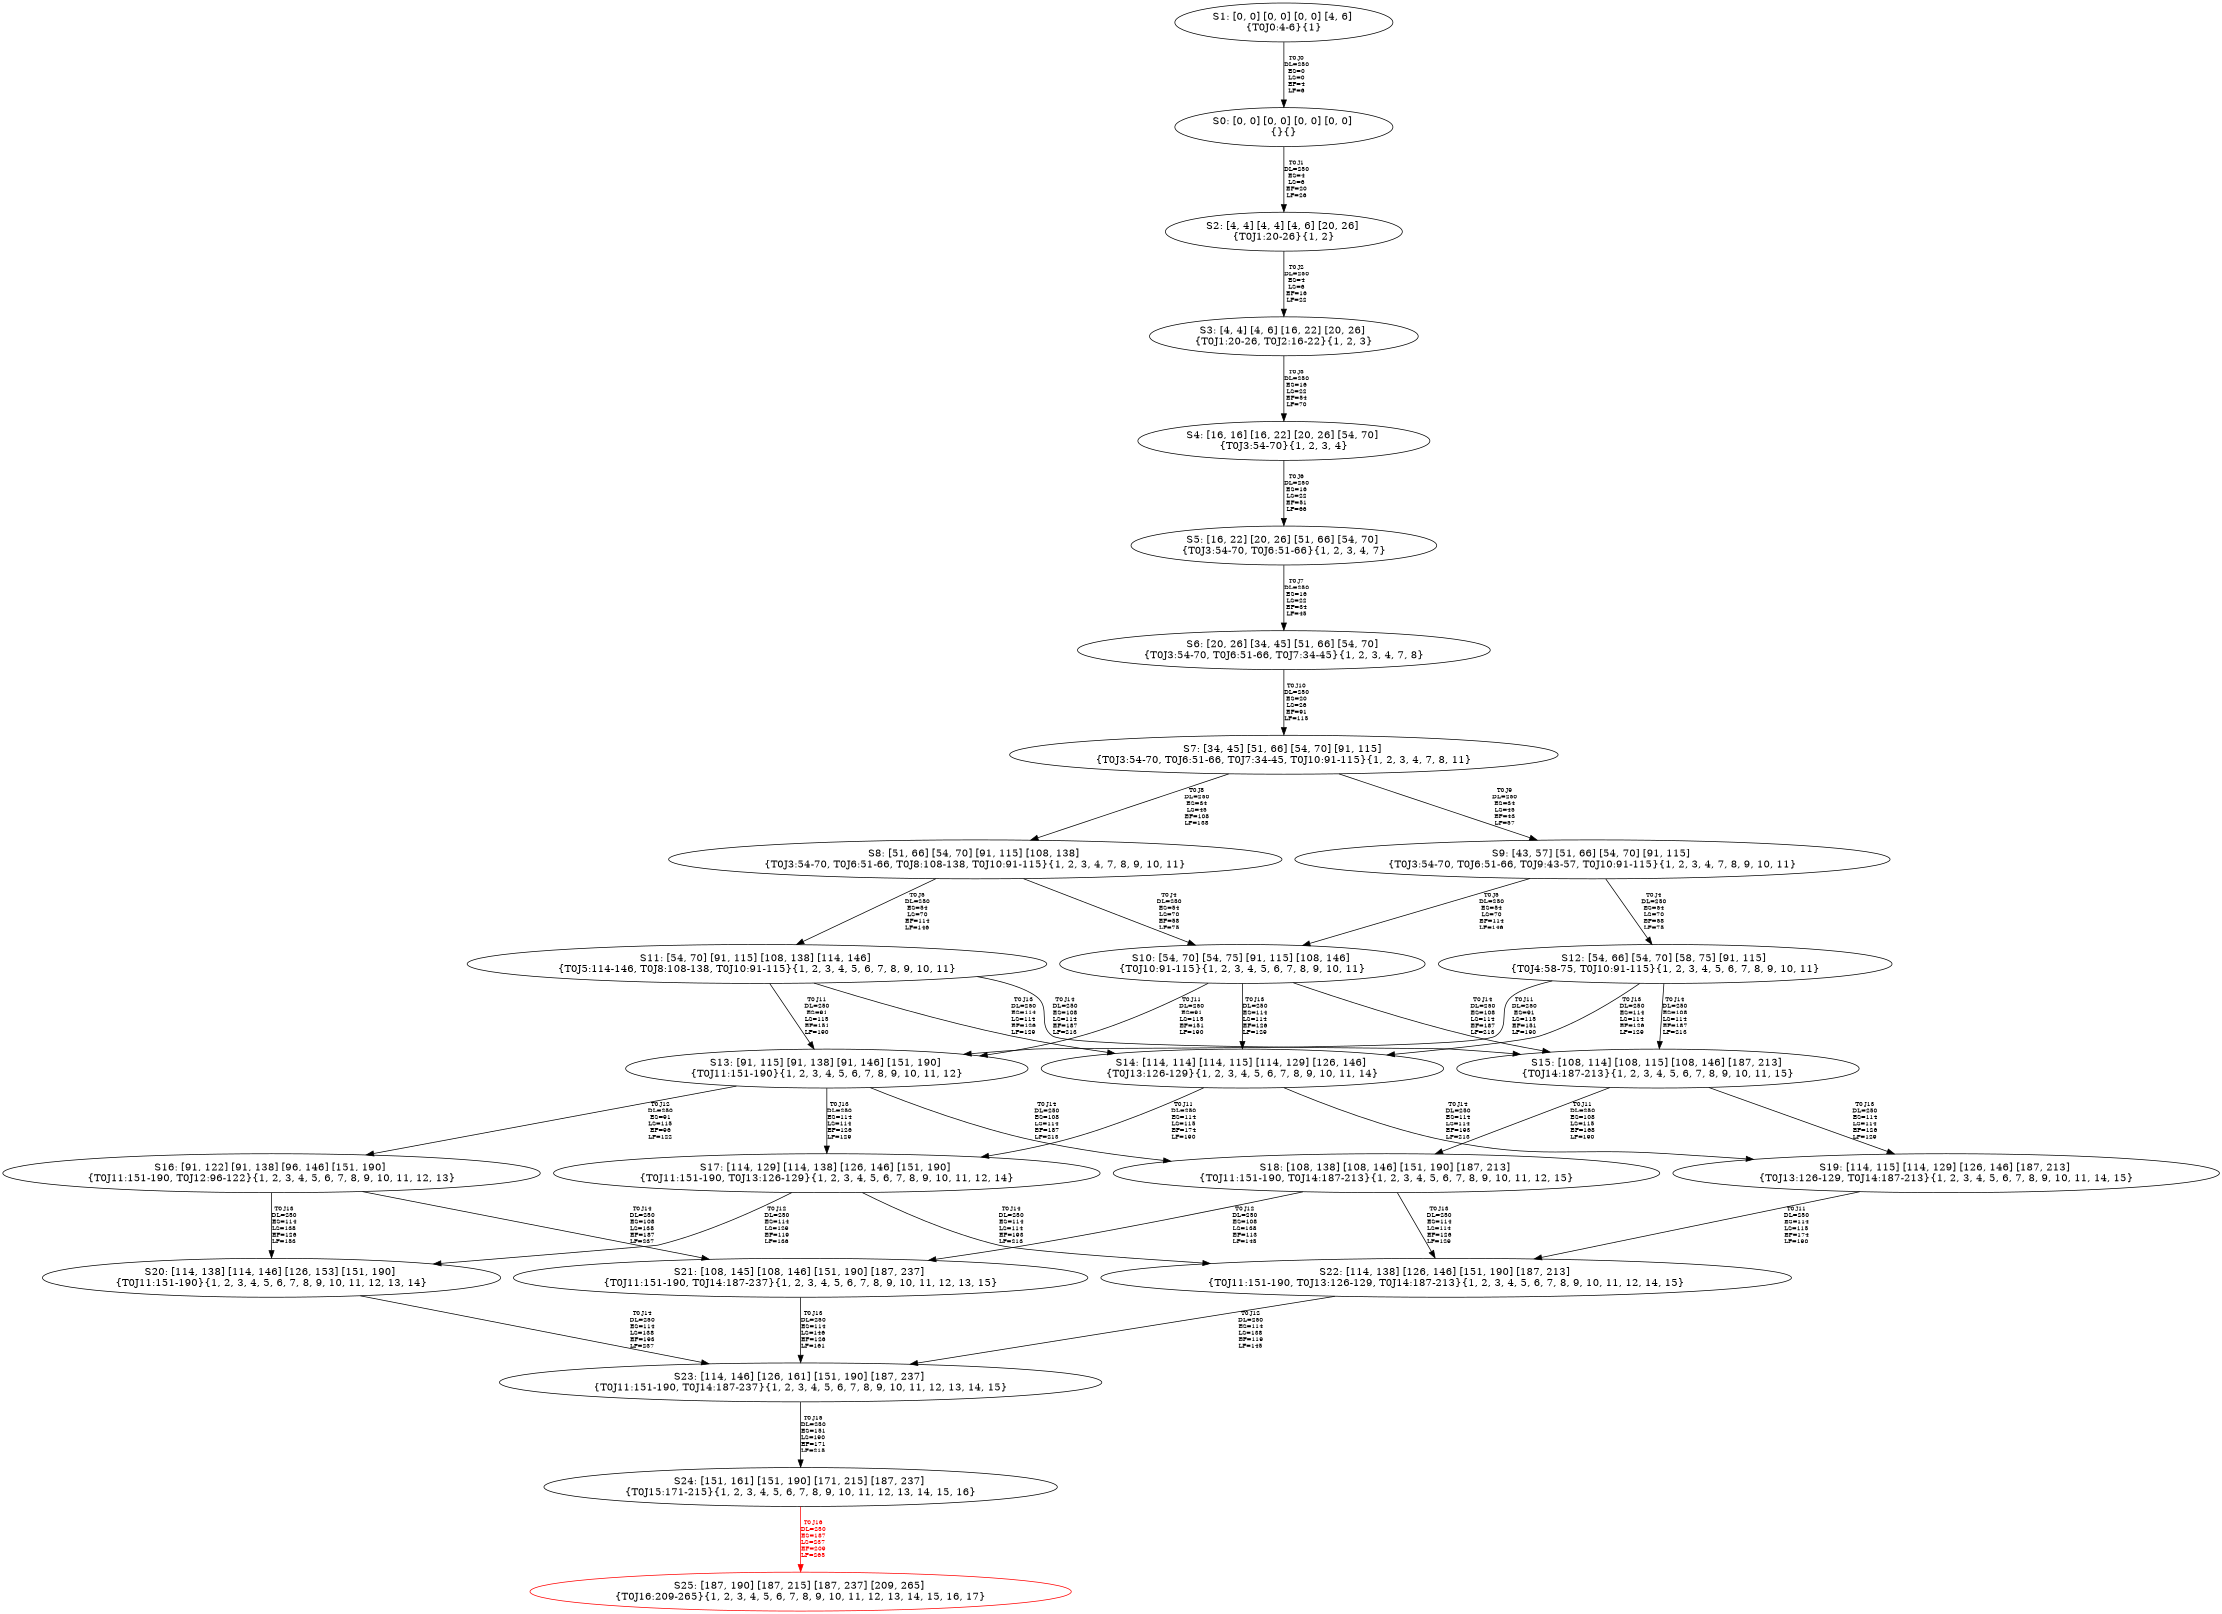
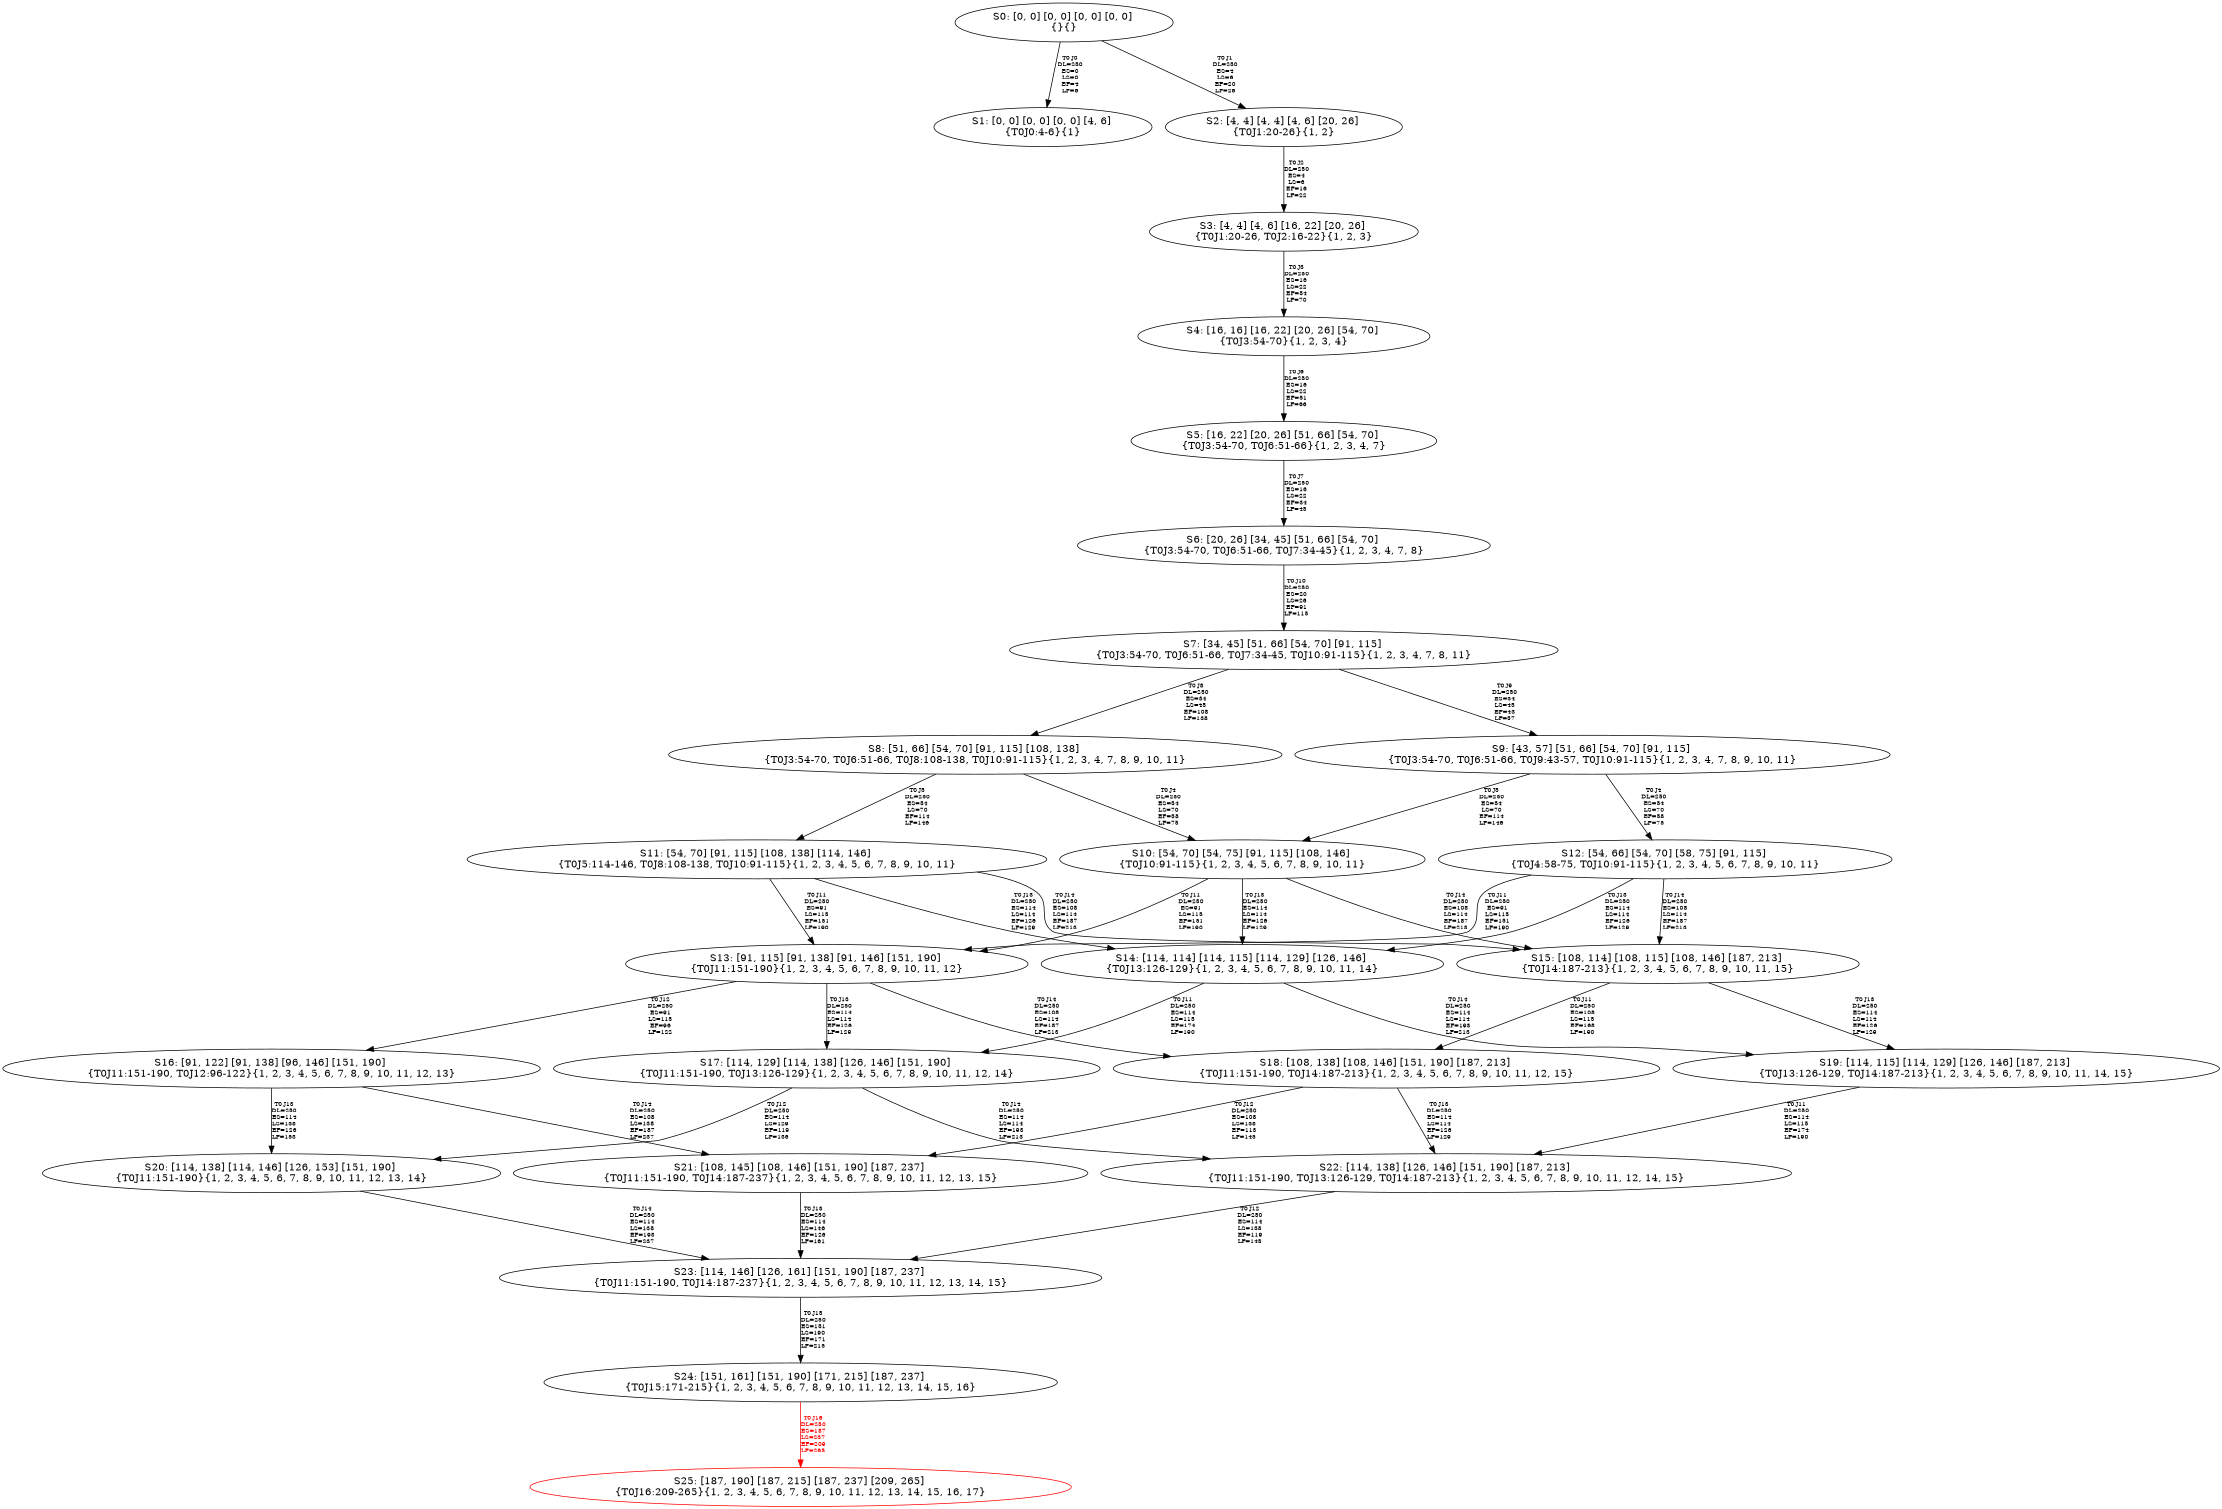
edge "S1: [0, 0] [0, 0] [0, 0] [4, 6] {T0J0:4-6}{1}" -> "S0: [0, 0] [0, 0] [0, 0] [0, 0] {}{}": reversed
